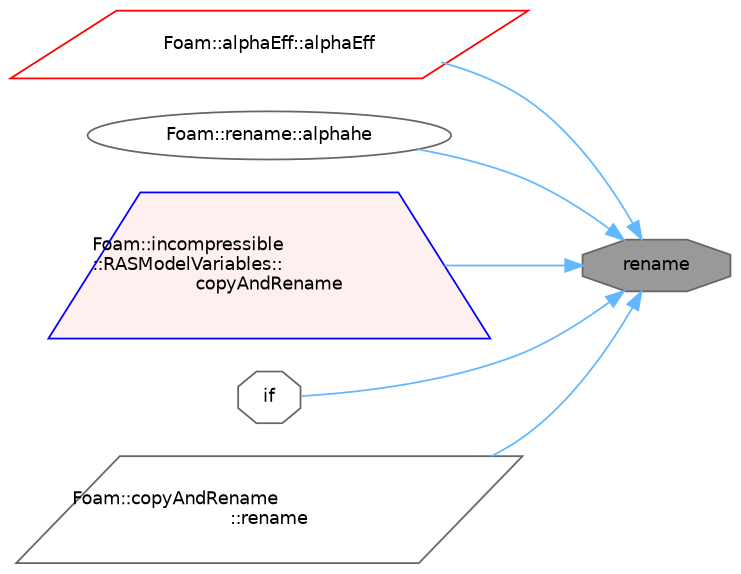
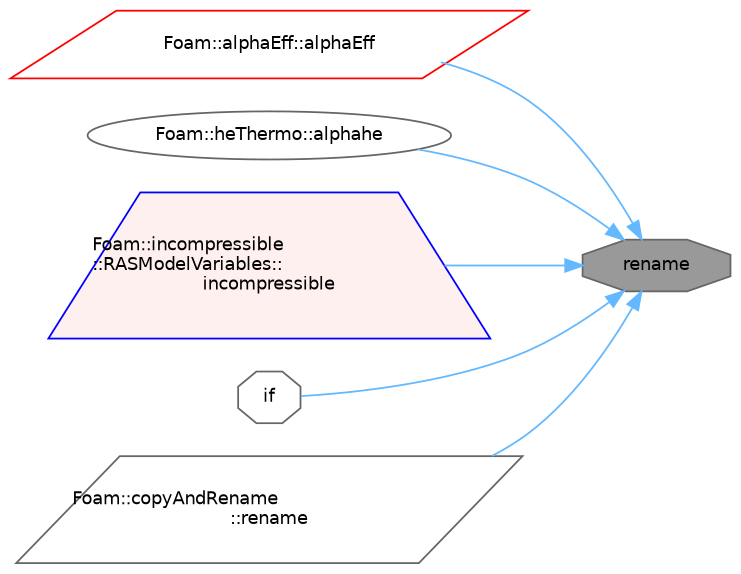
node "Foam::rename::alphahe": label "Foam::rename::alphahe" -> "Foam::heThermo::alphahe"
node "Foam::incompressible ::RASModelVariables:: copyAndRename": label "Foam::incompressible ::RASModelVariables:: copyAndRename" -> "Foam::incompressible ::RASModelVariables:: incompressible"
